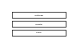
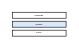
node "Delete": fillcolor #ffffff -> #dae8fc
